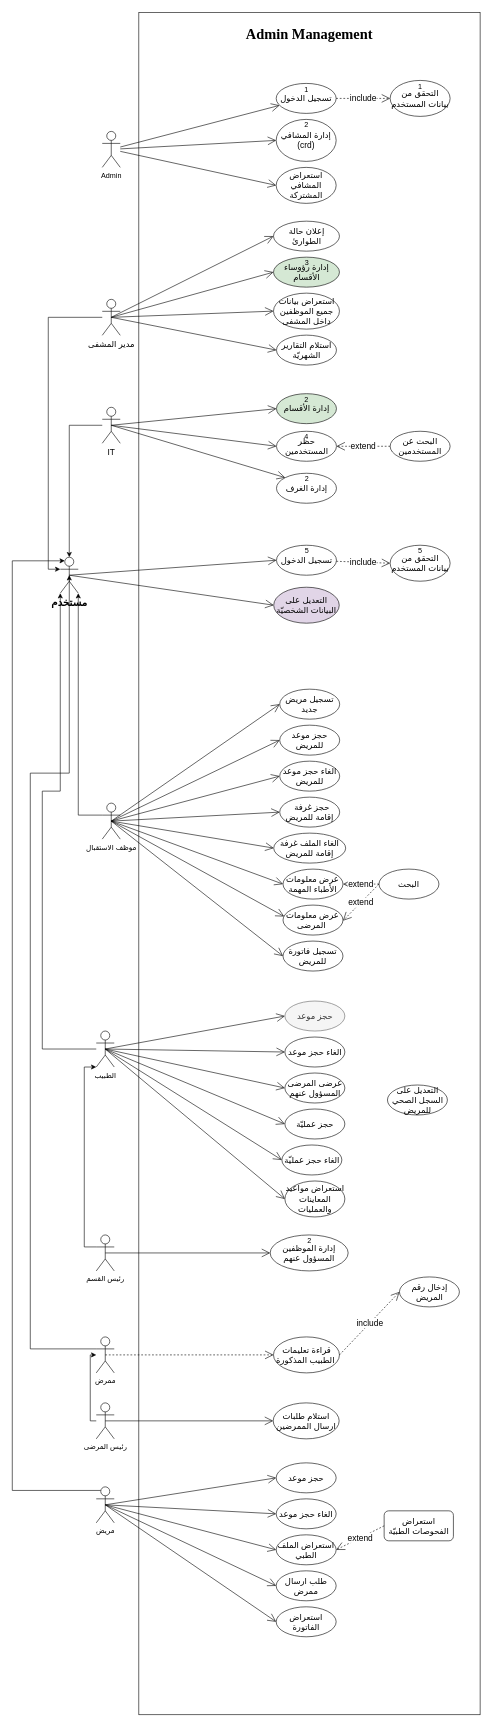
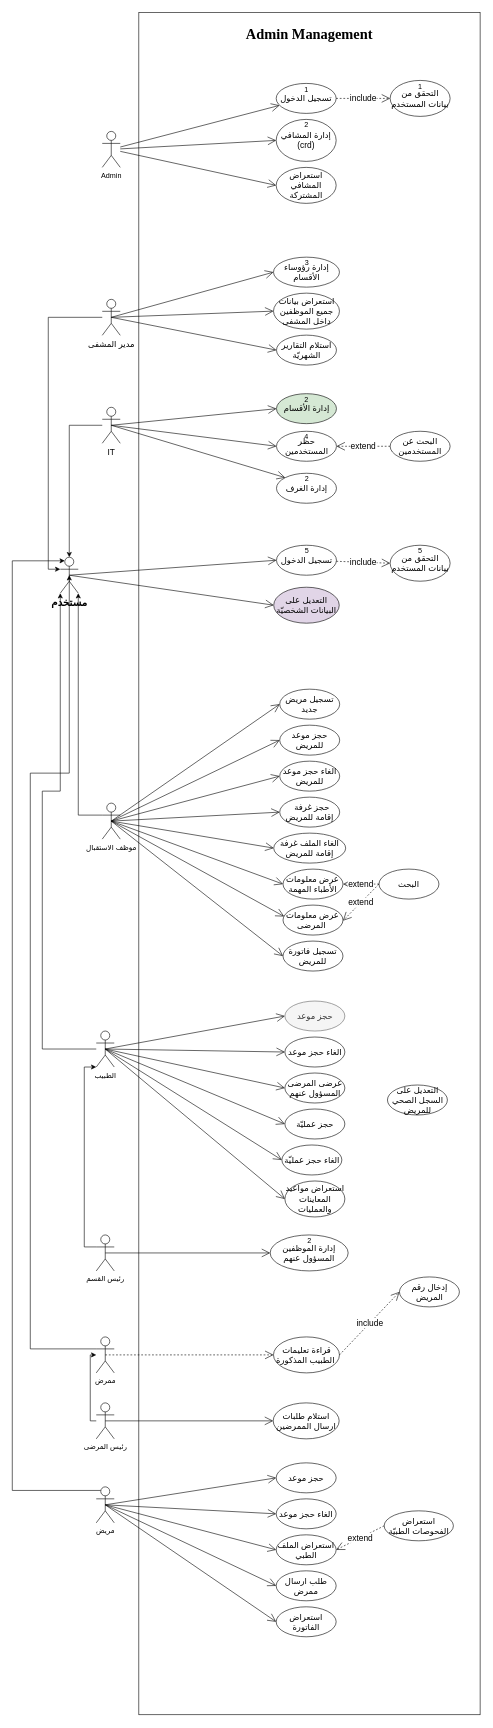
node "إعلان حالة الطوارئ": removed
node "إدارة رؤوساء الأقسام": fillcolor #d5e8d4 -> #ffffff
edge "مدير المشفى" -> "إعلان حالة الطوارئ": removed
node "استعراض الفحوصات الطبيّة": shape rounded rectangle -> ellipse
